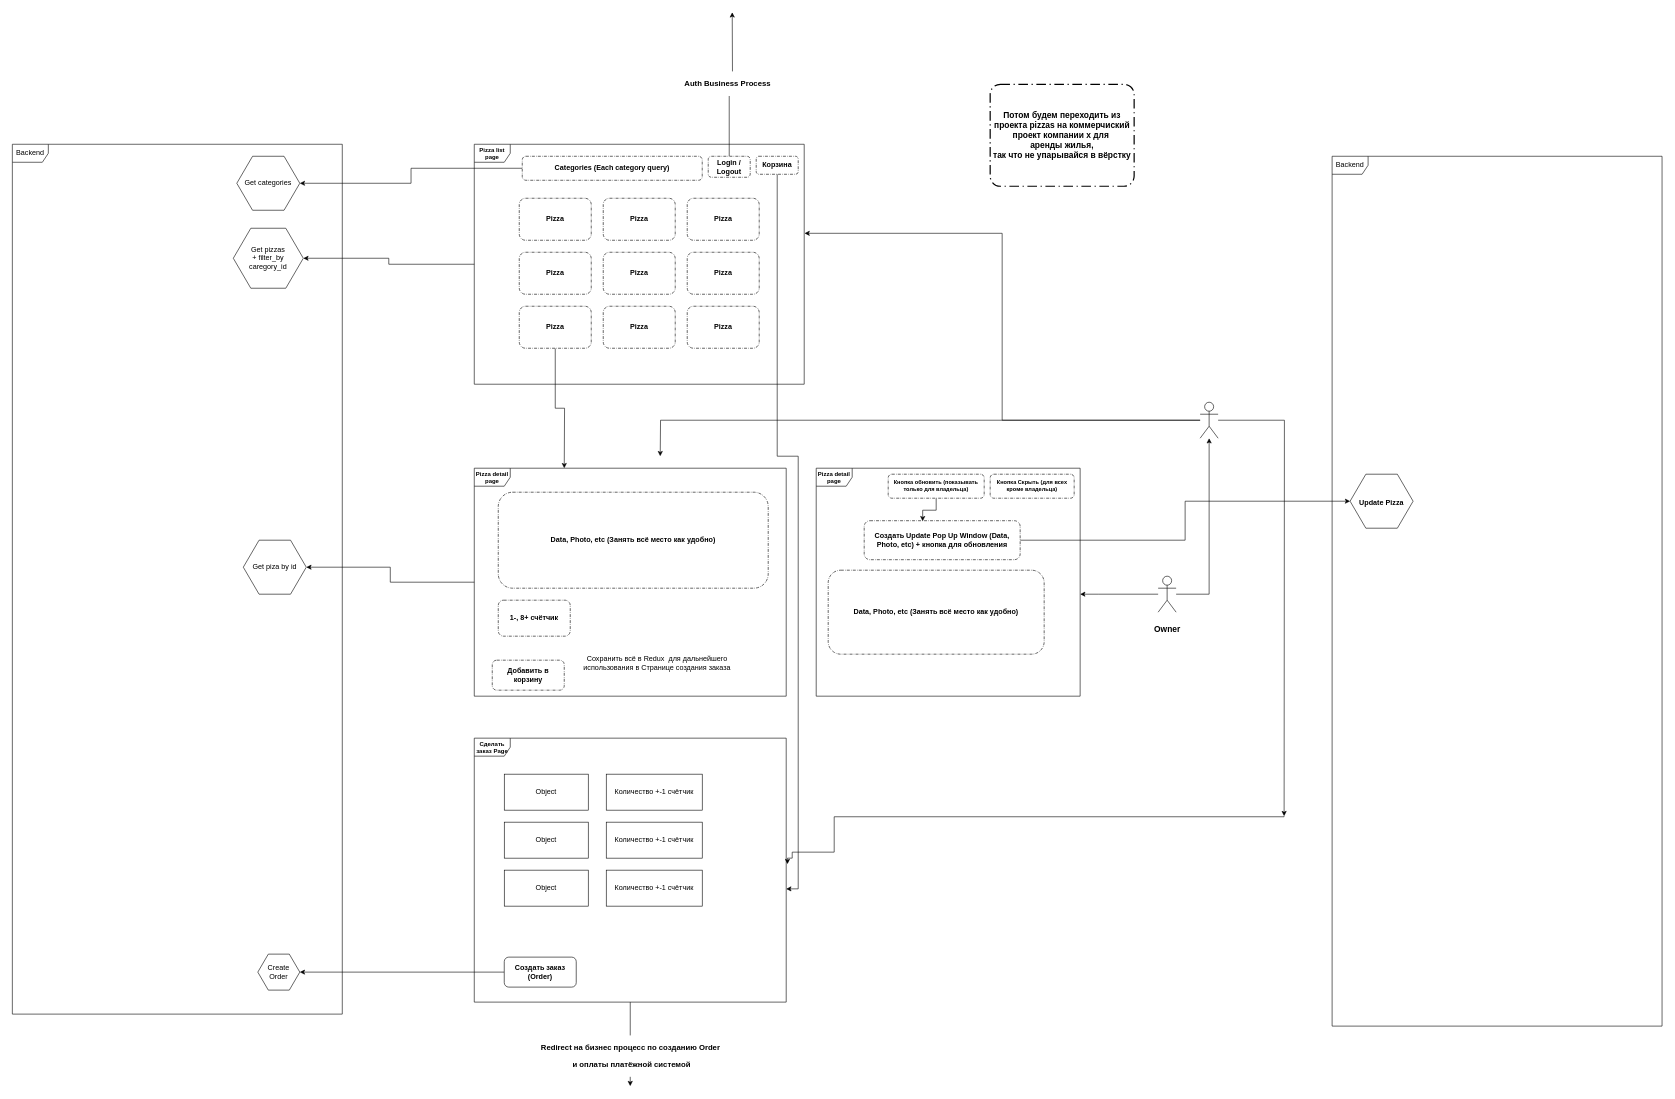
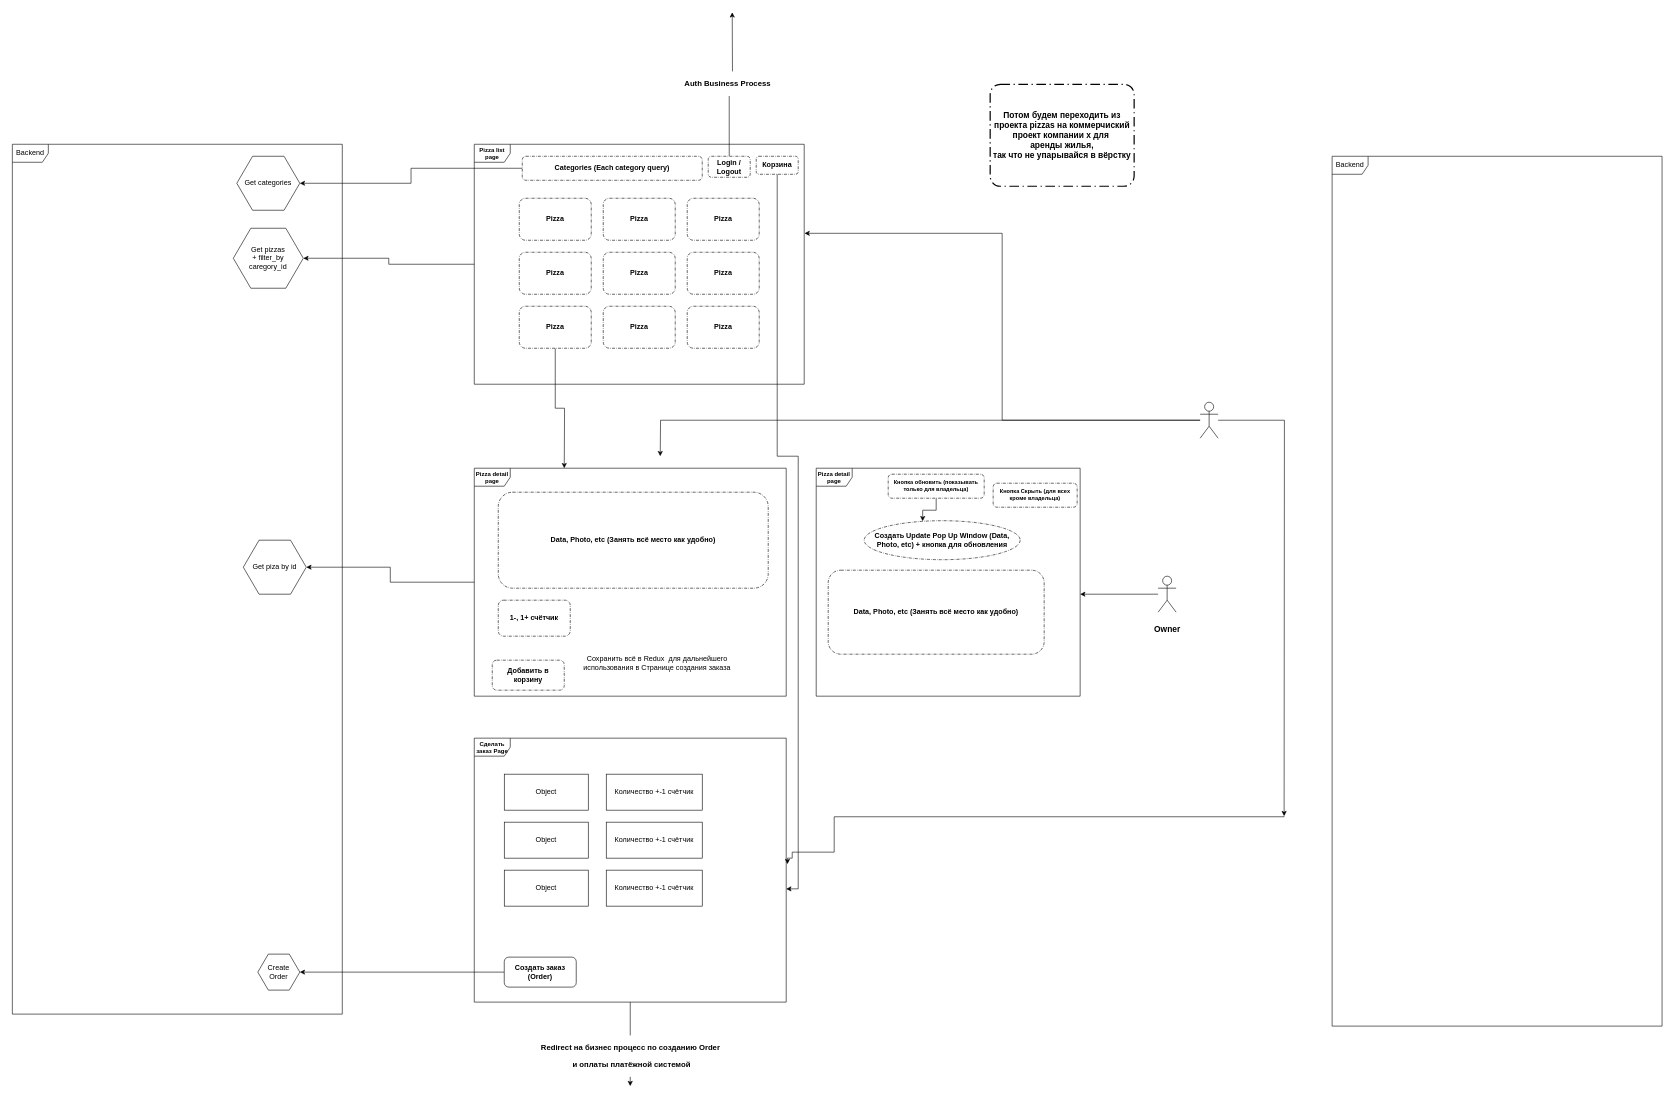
node "Кнопка Скрыть (для всех кроме владельца)": moved (1032, 486) -> (1035, 495)
edge "Создать Update Pop Up Window (Data, Photo, etc) + кнопка для обновления" -> "Update Pizza": removed
node "Update Pizza": removed
edge "Owner" -> "User": removed
node "Создать Update Pop Up Window (Data, Photo, etc) + кнопка для обновления": shape rounded rectangle -> ellipse
node "1-, 8+ счётчик": label "1-, 8+ счётчик" -> "1-, 1+ счётчик"
